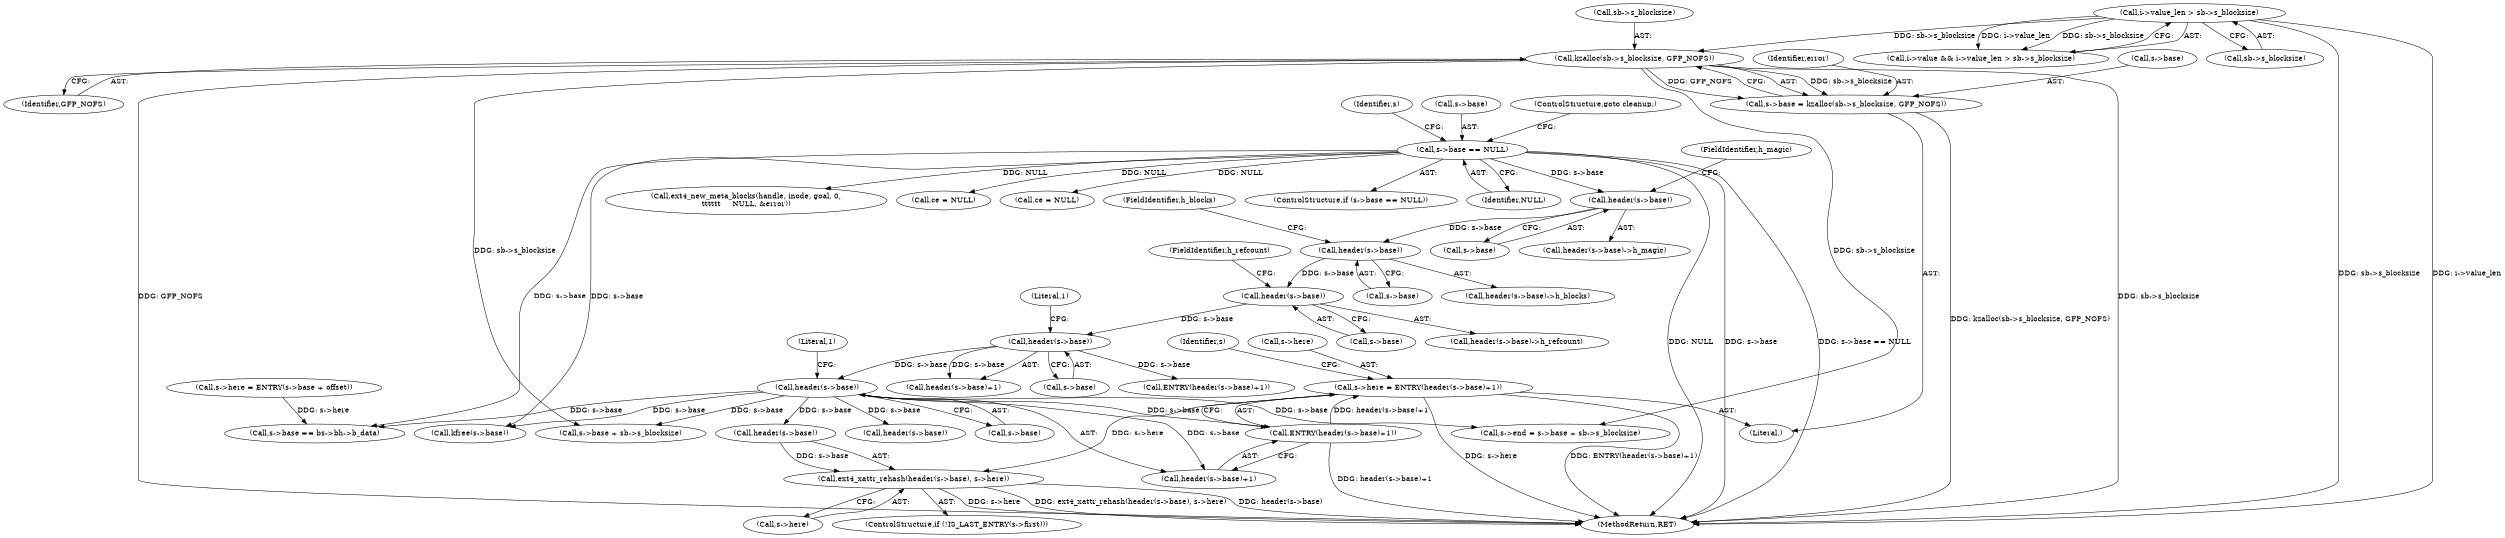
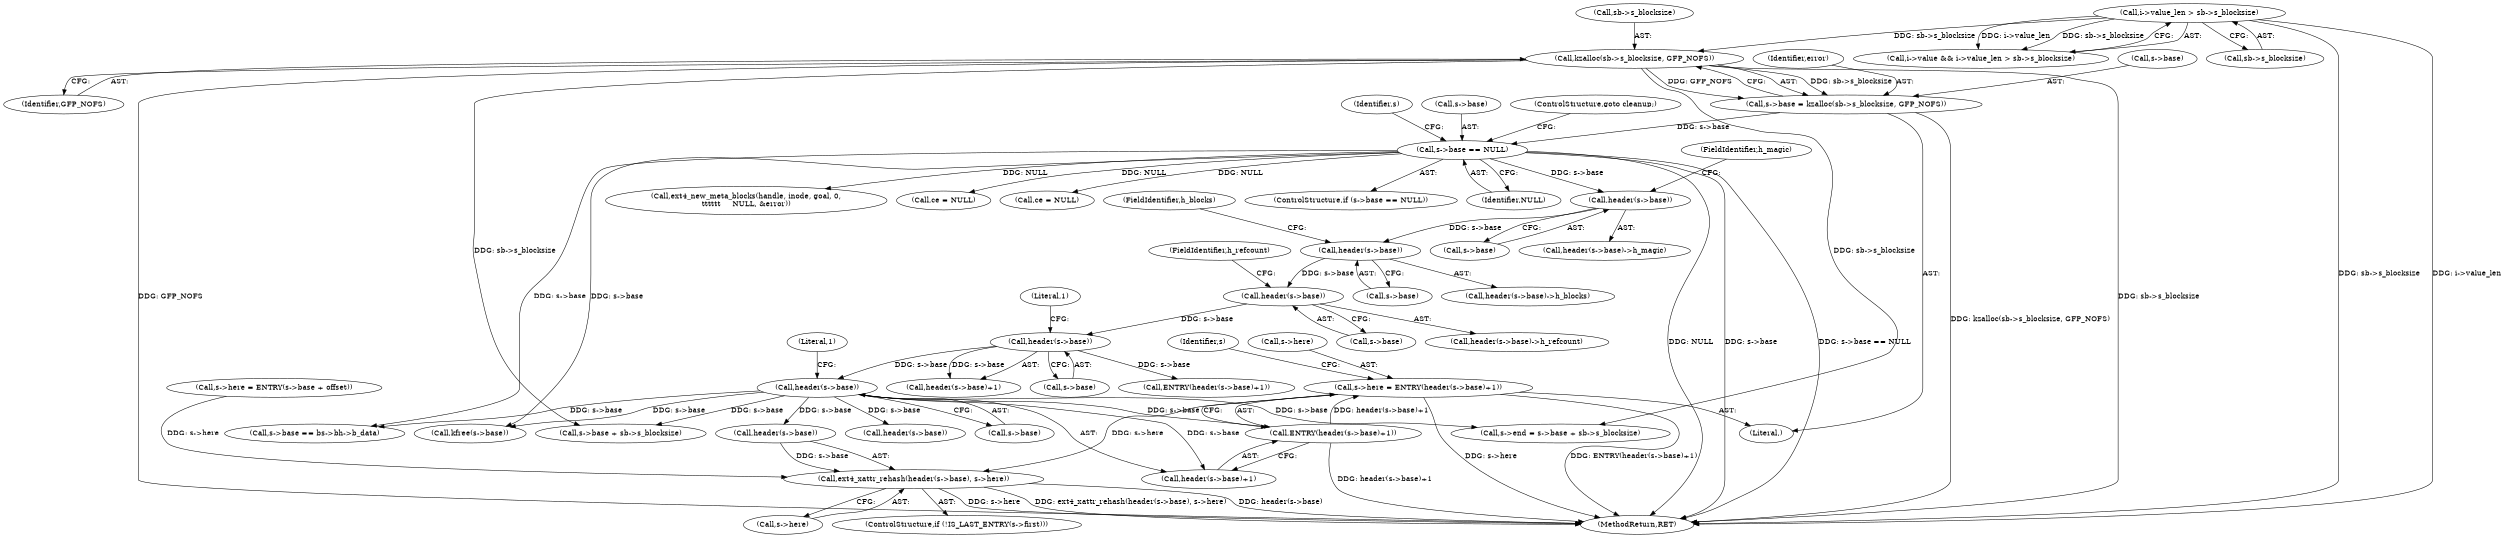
edge "(Call,s->base = kzalloc(sb->s_blocksize, GFP_NOFS))" -> "(Call,s->base == NULL)": added, label "DDG: s->base"
edge "(Call,s->here = ENTRY(s->base + offset))" -> "(Call,s->base == bs->bh->b_data)": now "(Call,s->here = ENTRY(s->base + offset))" -> "(Call,ext4_xattr_rehash(header(s->base), s->here))"
